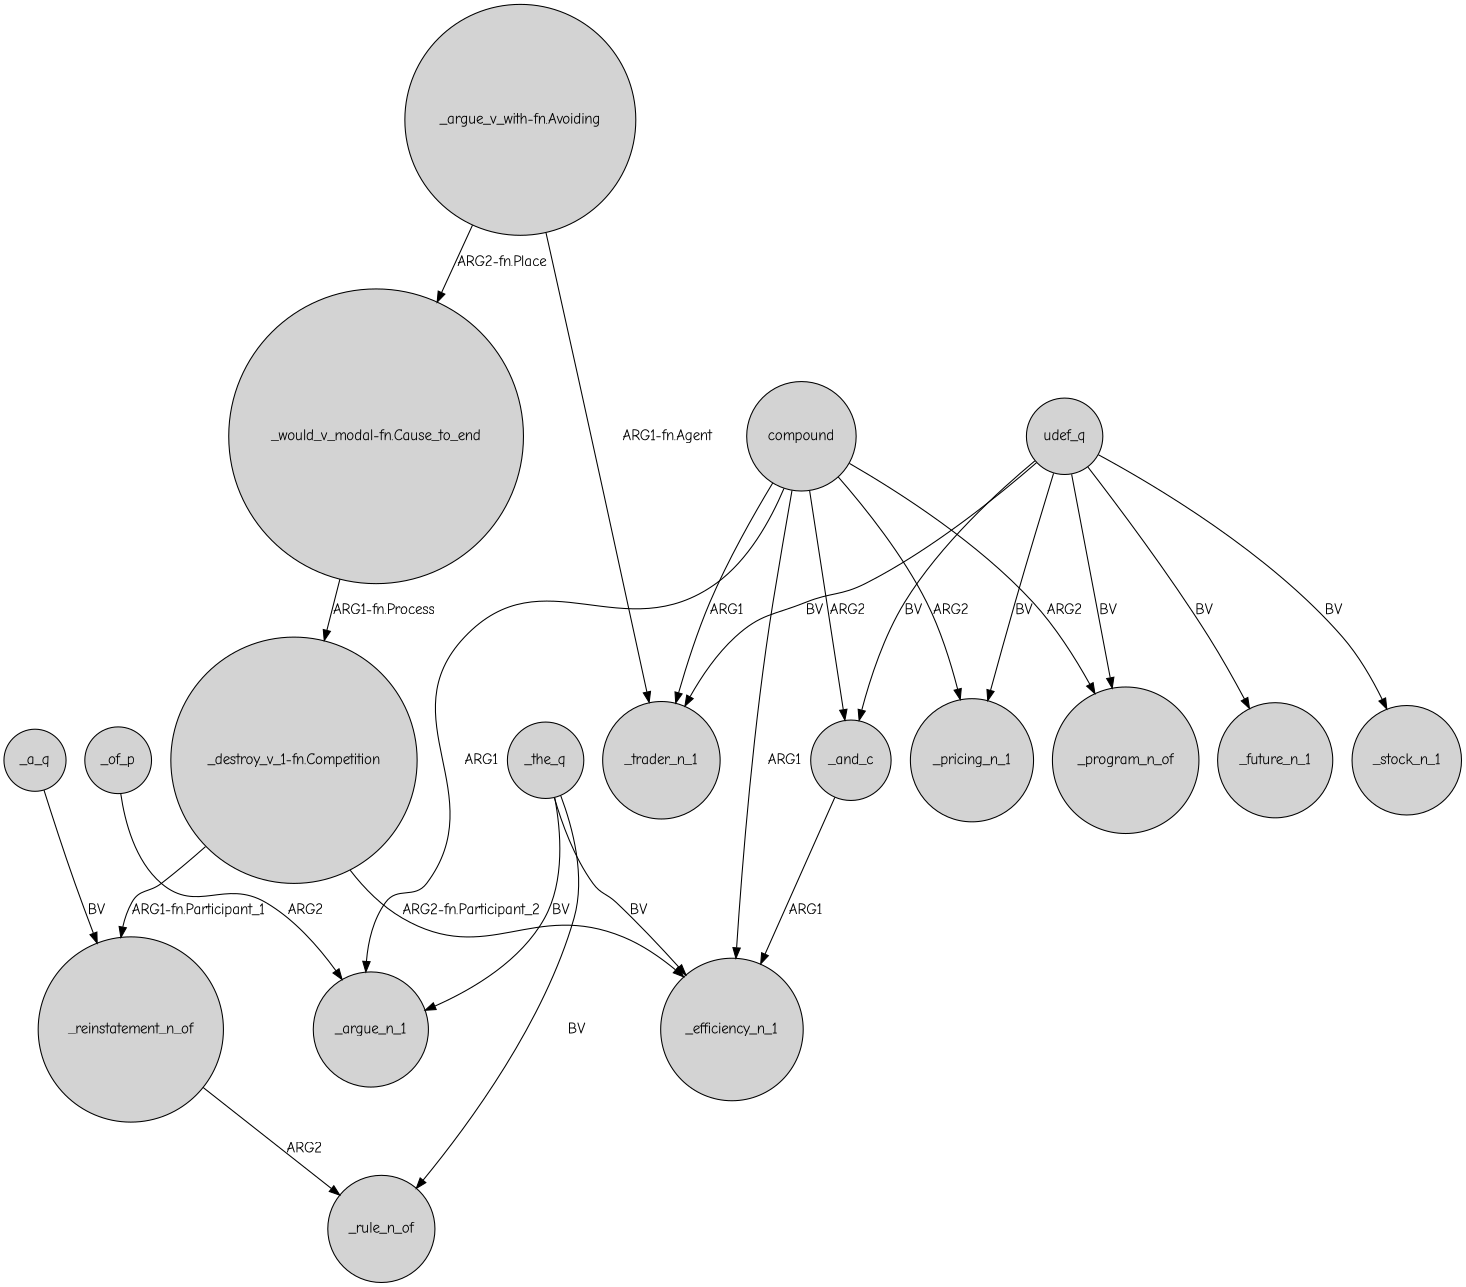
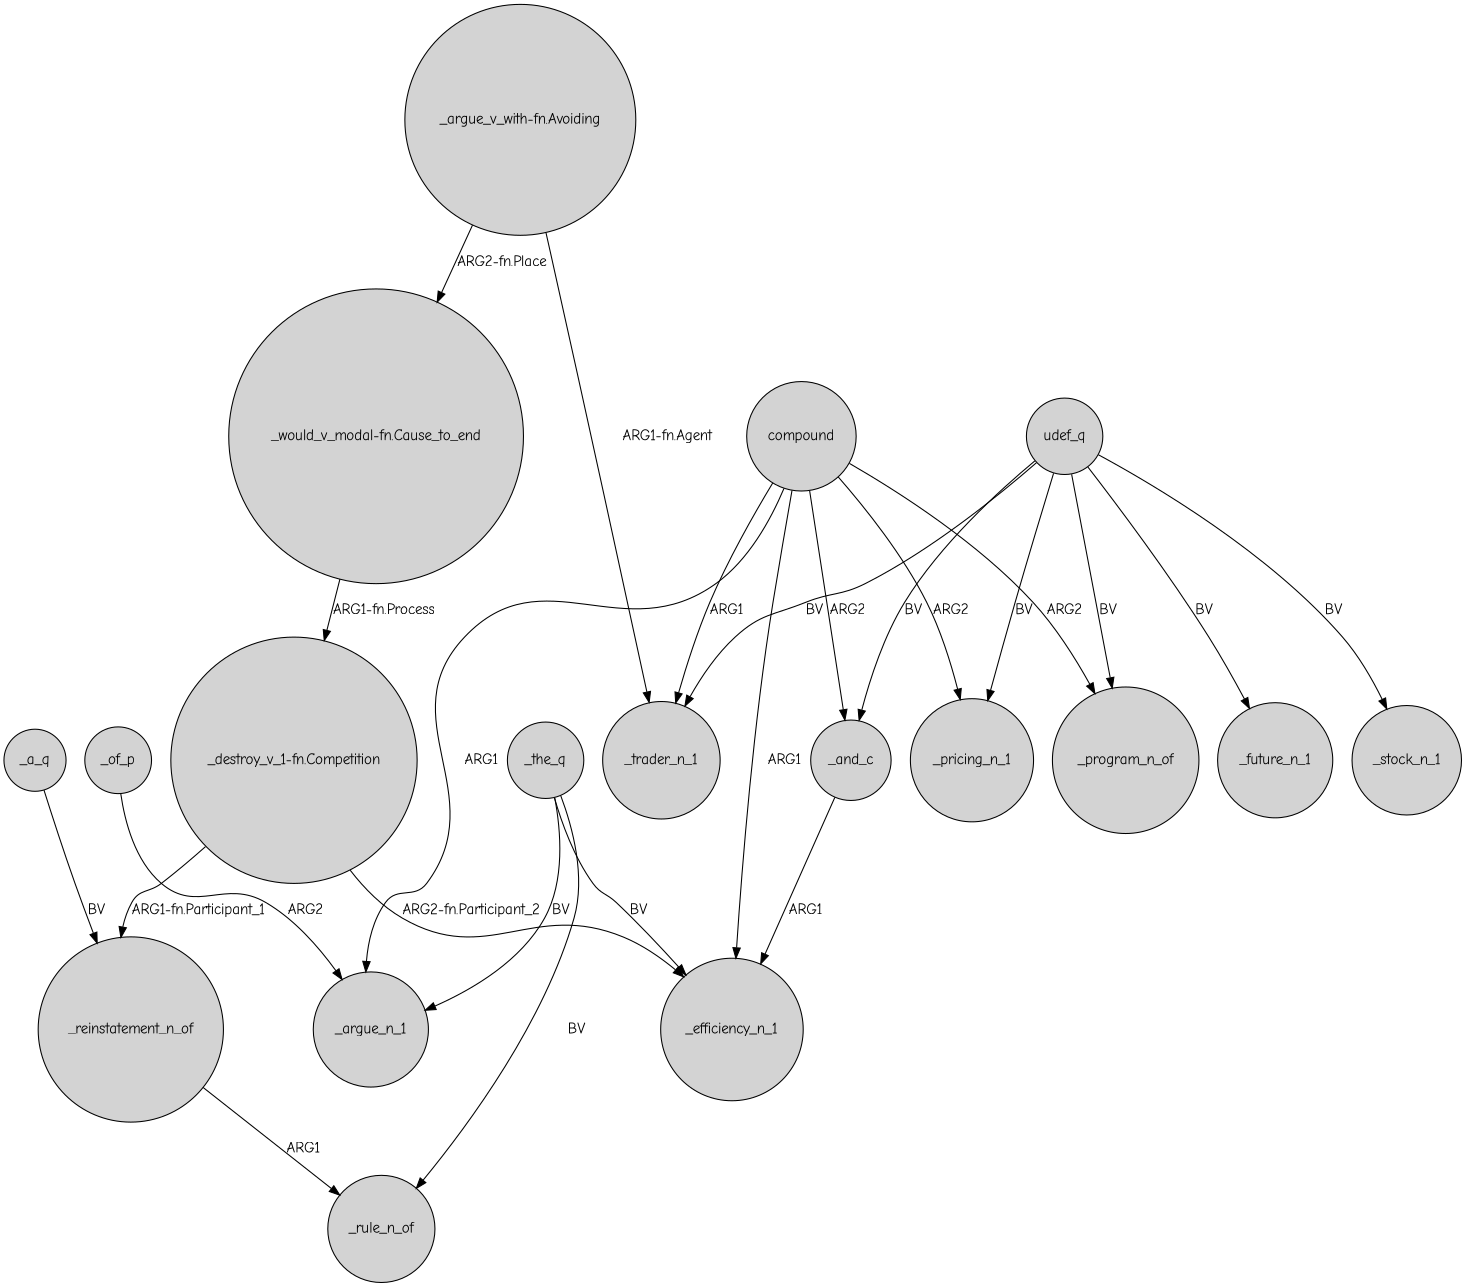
edge "_reinstatement_n_of" -> "_rule_n_of": label "ARG2" -> "ARG1"
